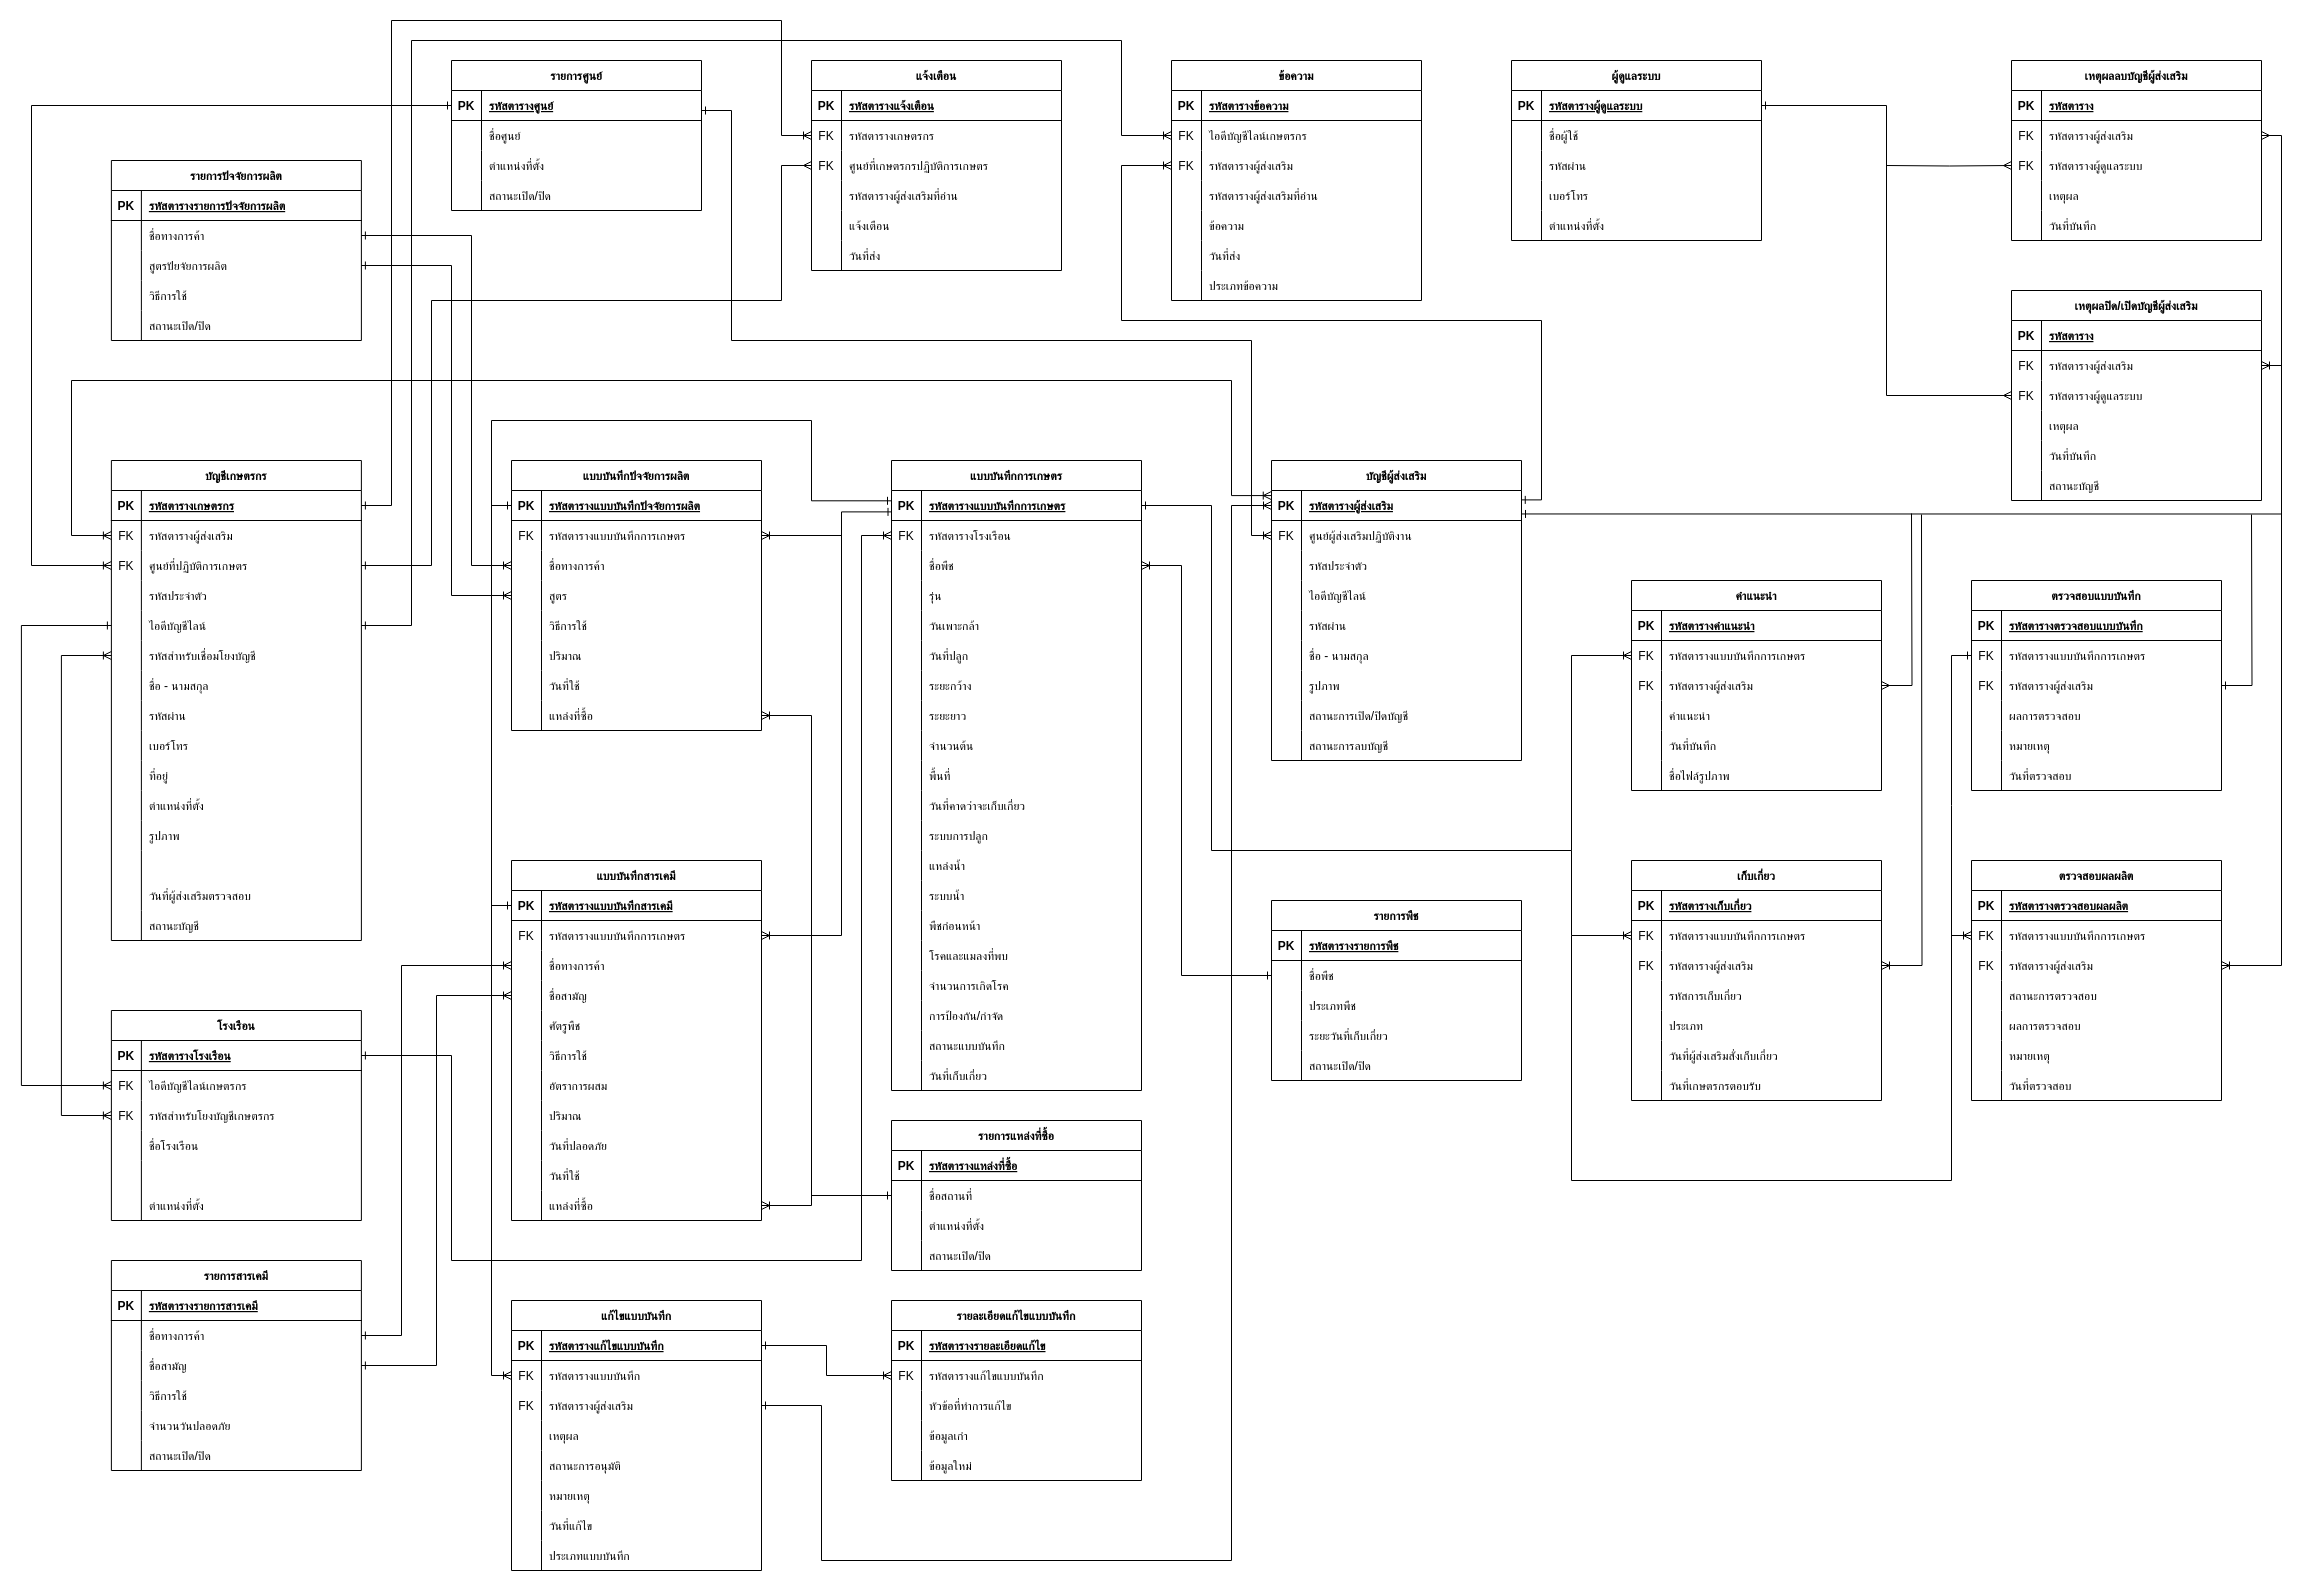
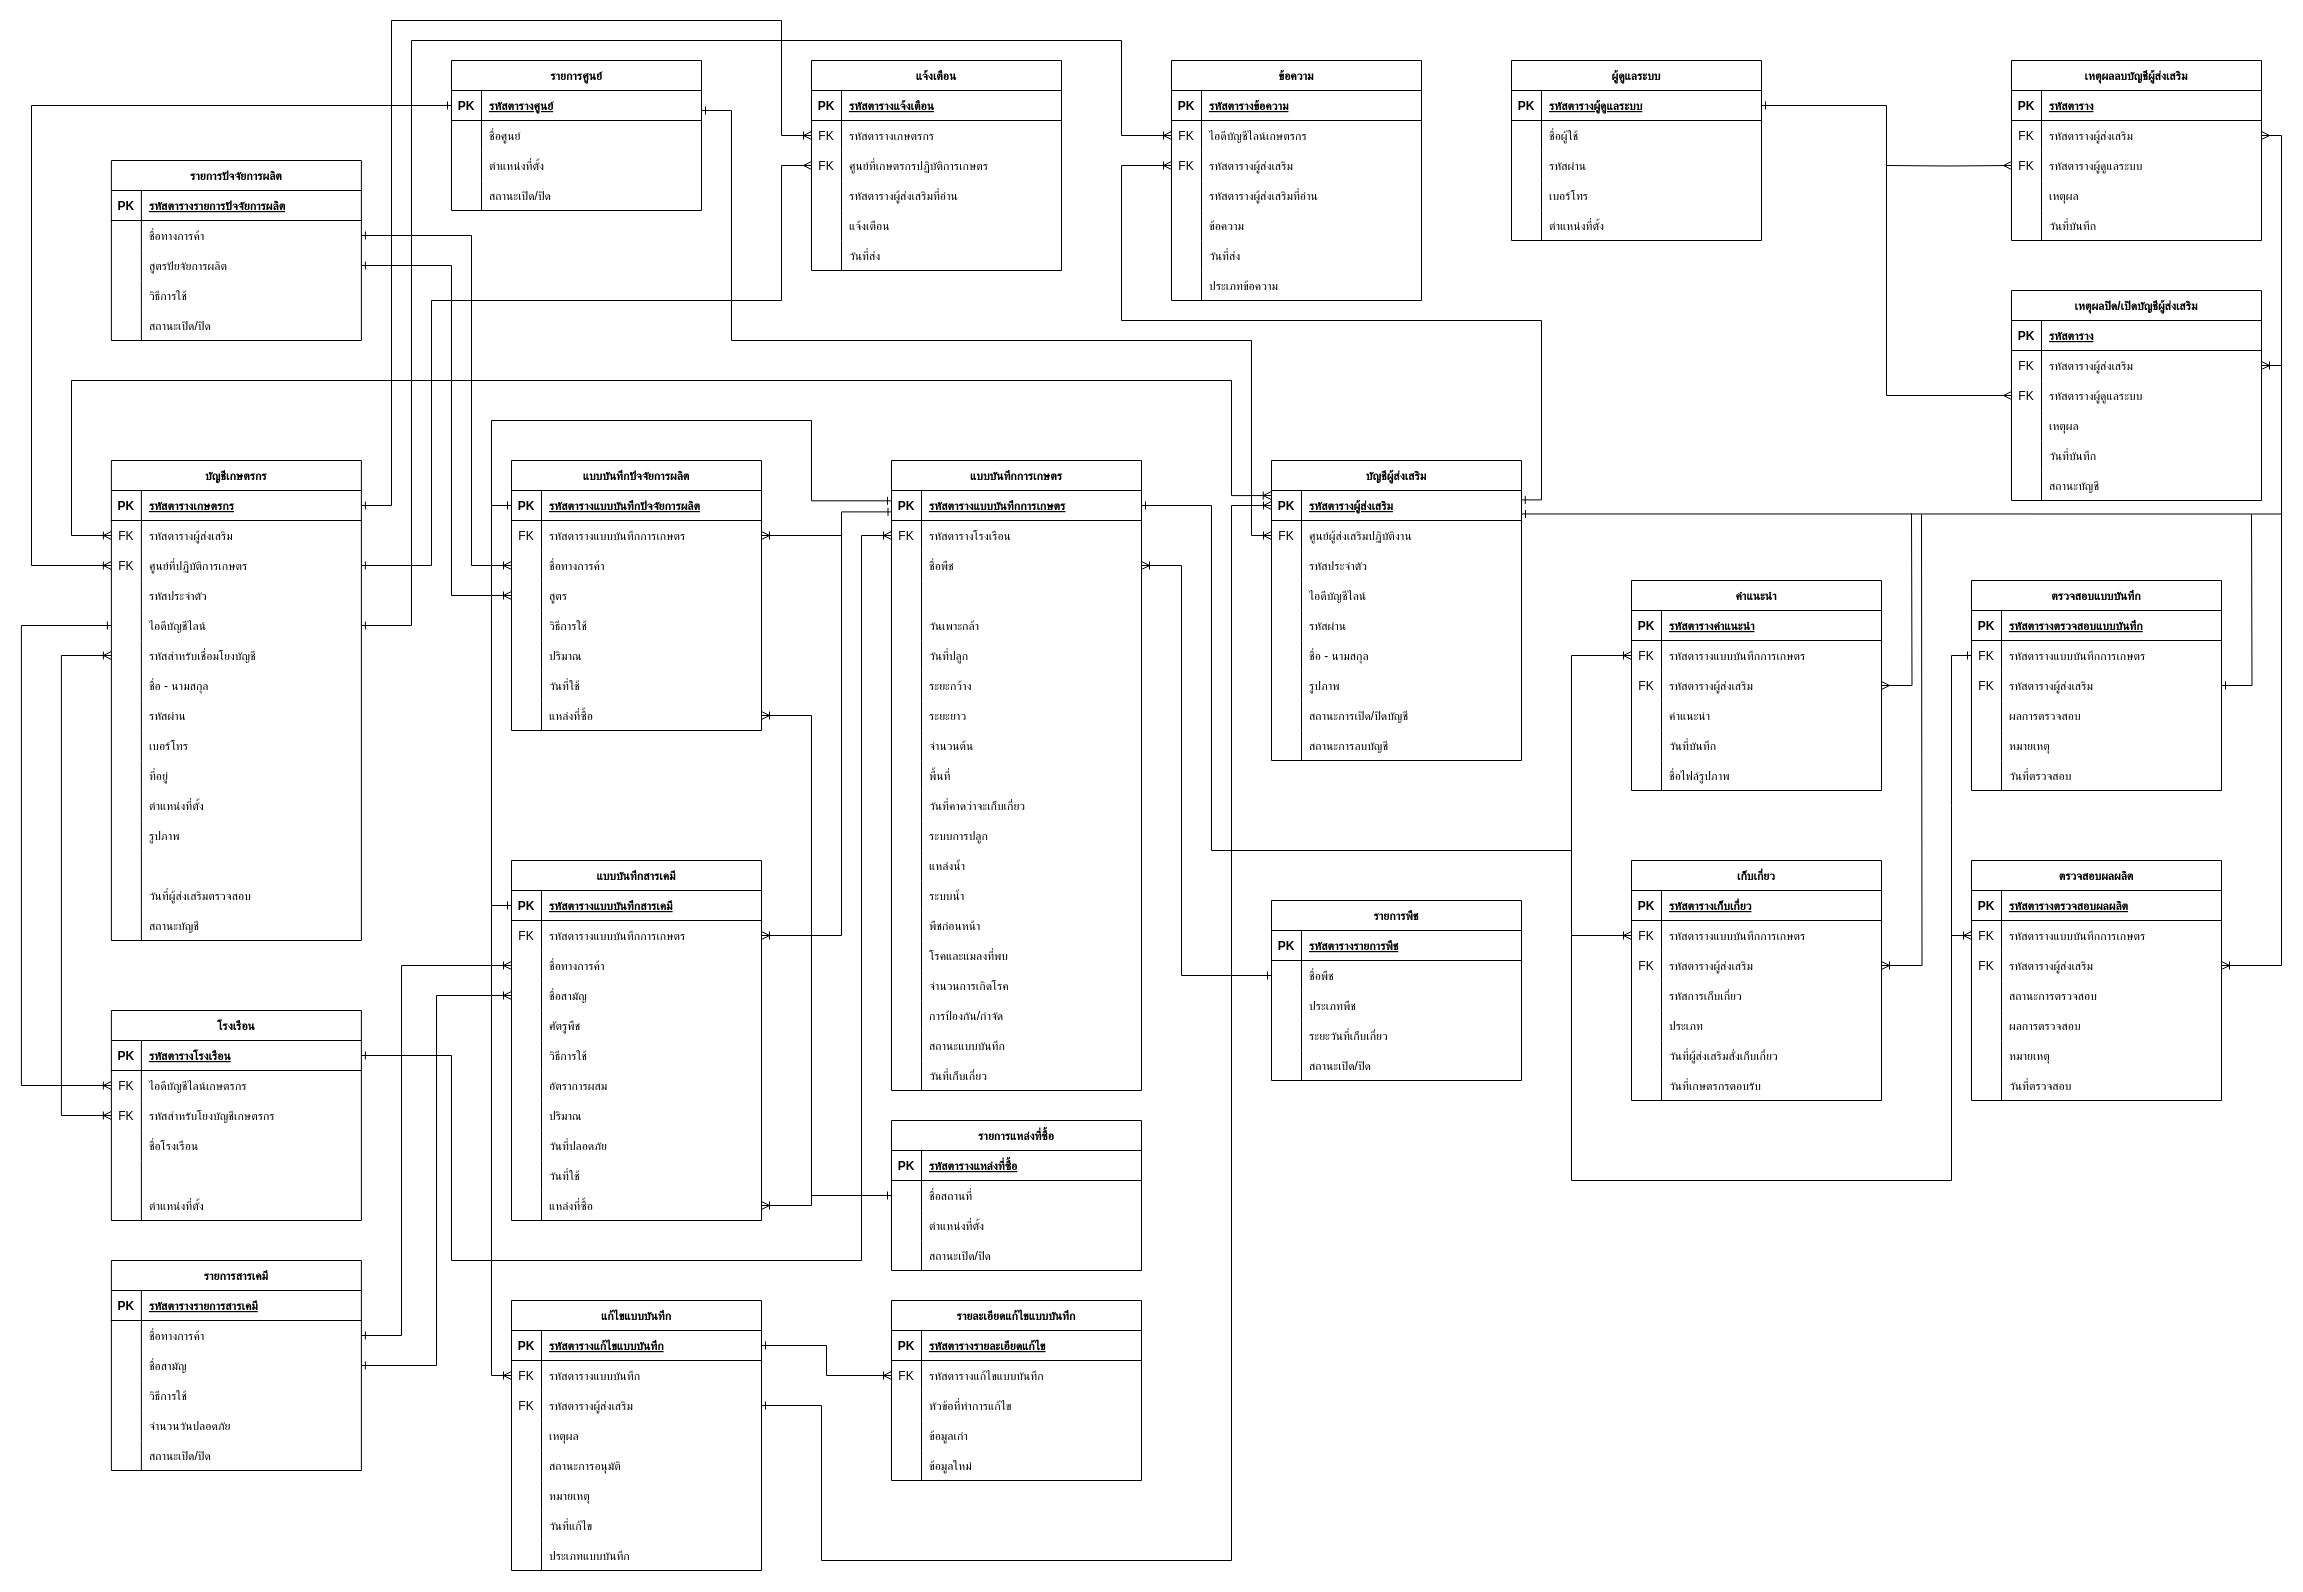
node "รุ่น": removed
